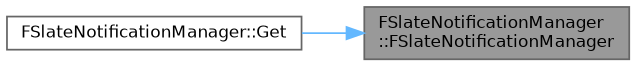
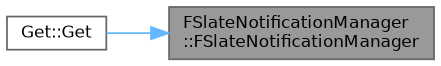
node "FSlateNotificationManager::Get": label "FSlateNotificationManager::Get" -> "Get::Get"
